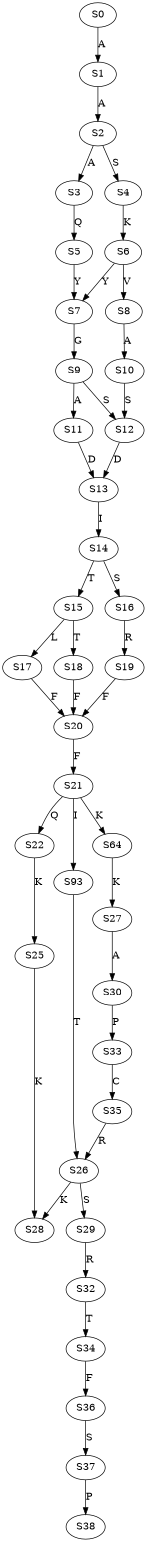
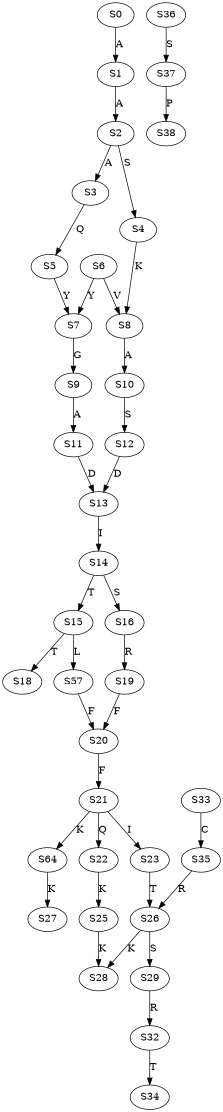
edge "S4" -> "S6": now "S4" -> "S8"
edge "S9" -> "S12": removed, label "S"
node "S17": label "S17" -> "S57"
edge "S18" -> "S20": removed, label "F"
node "S93": label "S93" -> "S23"
node "S30": removed
edge "S34" -> "S36": removed, label "F"
